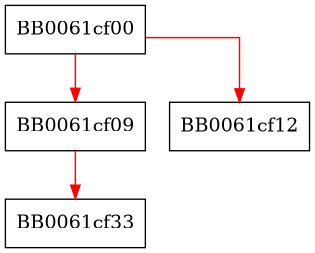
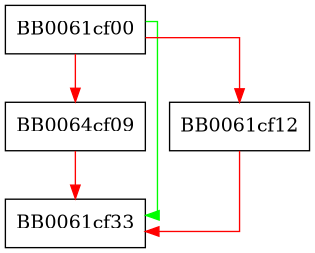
edge "BB0061cf00" -> "BB0061cf33": added
node "BB0061cf09": label "BB0061cf09" -> "BB0064cf09"
edge "BB0061cf12" -> "BB0061cf33": added
